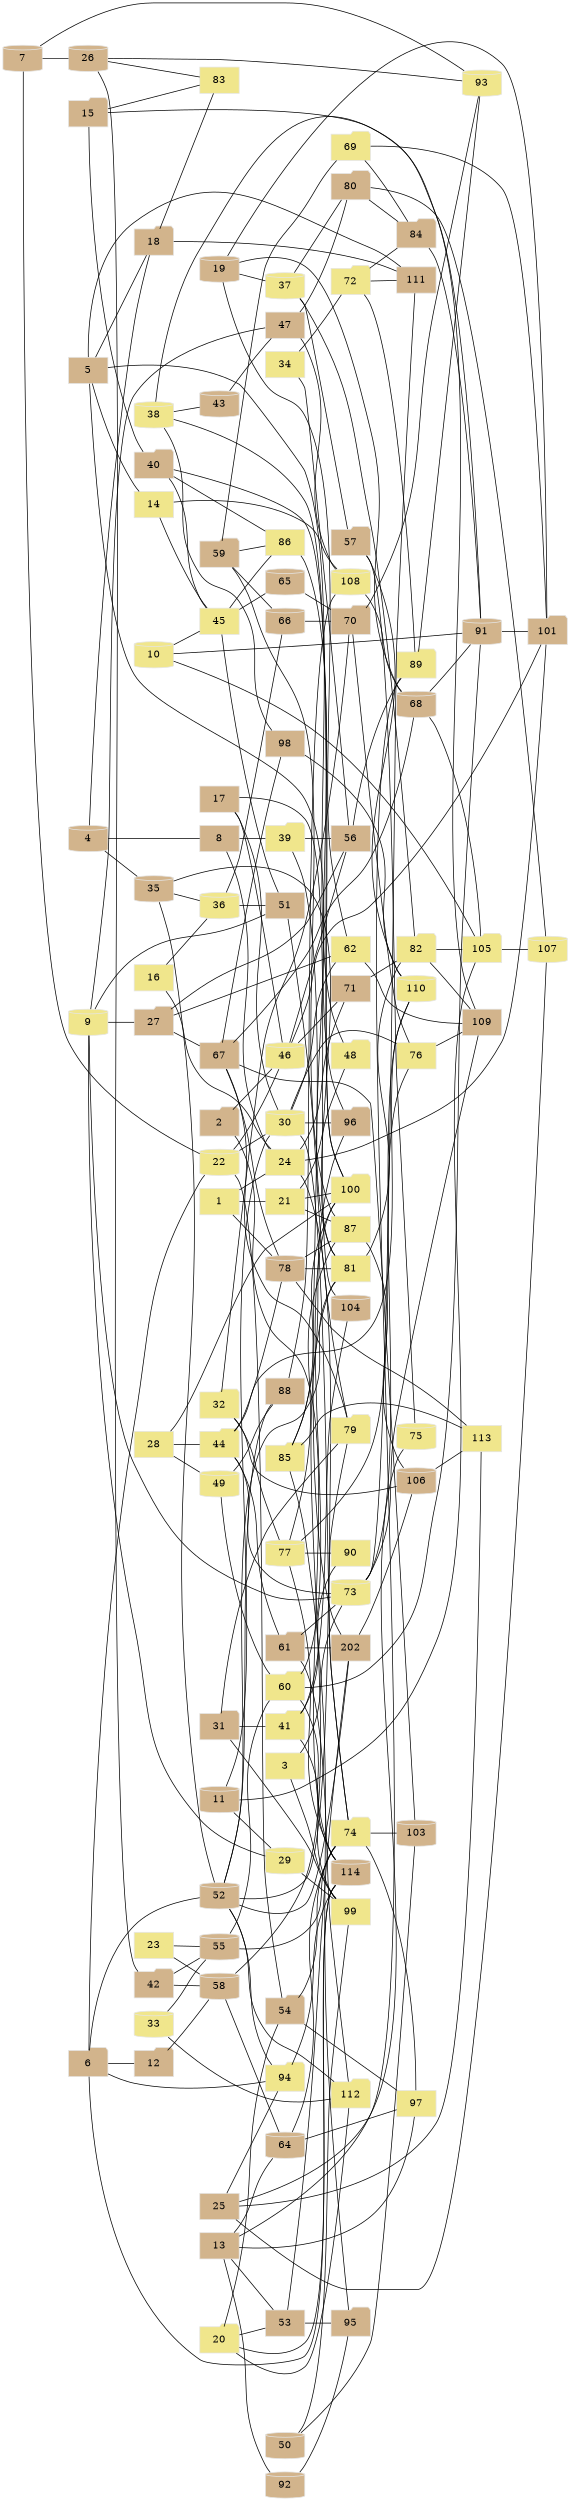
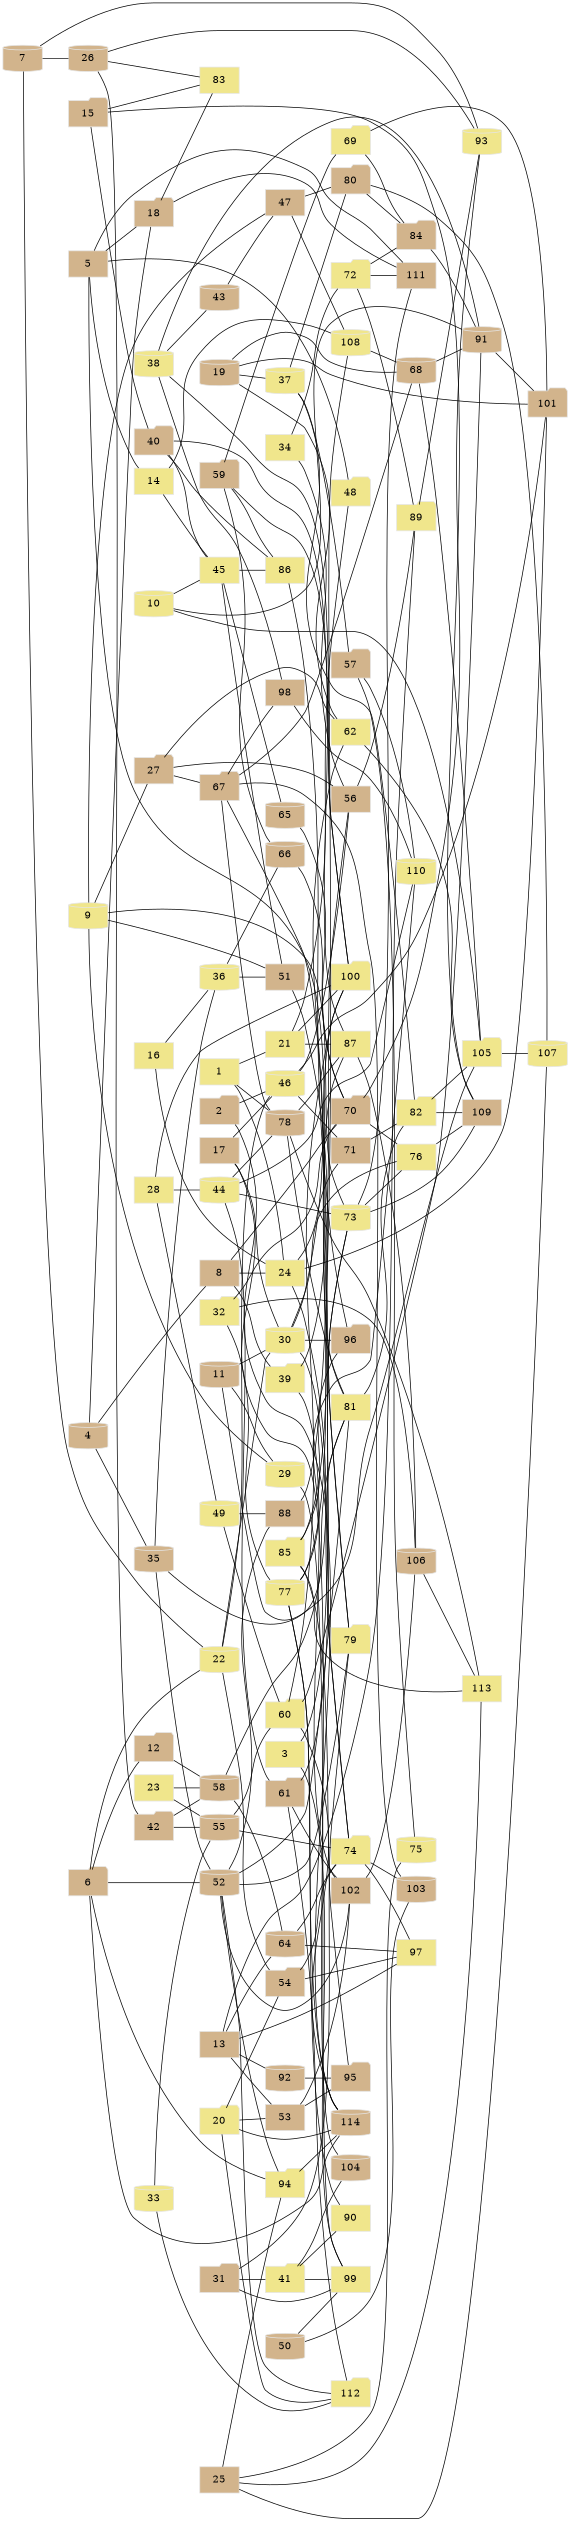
edge "70" -- "8": added
node "44": shape folder -> cylinder
node "202": label "202" -> "102"
